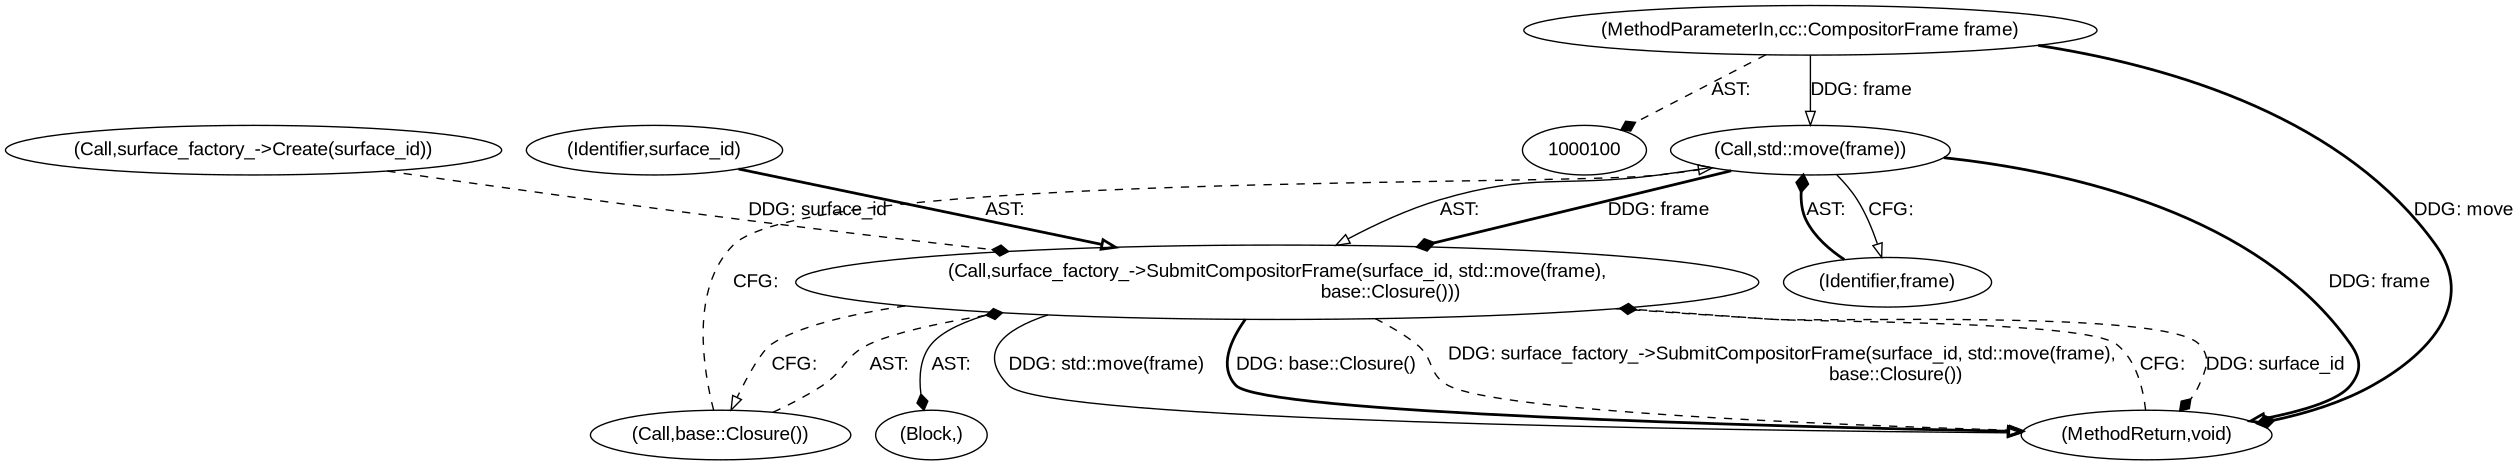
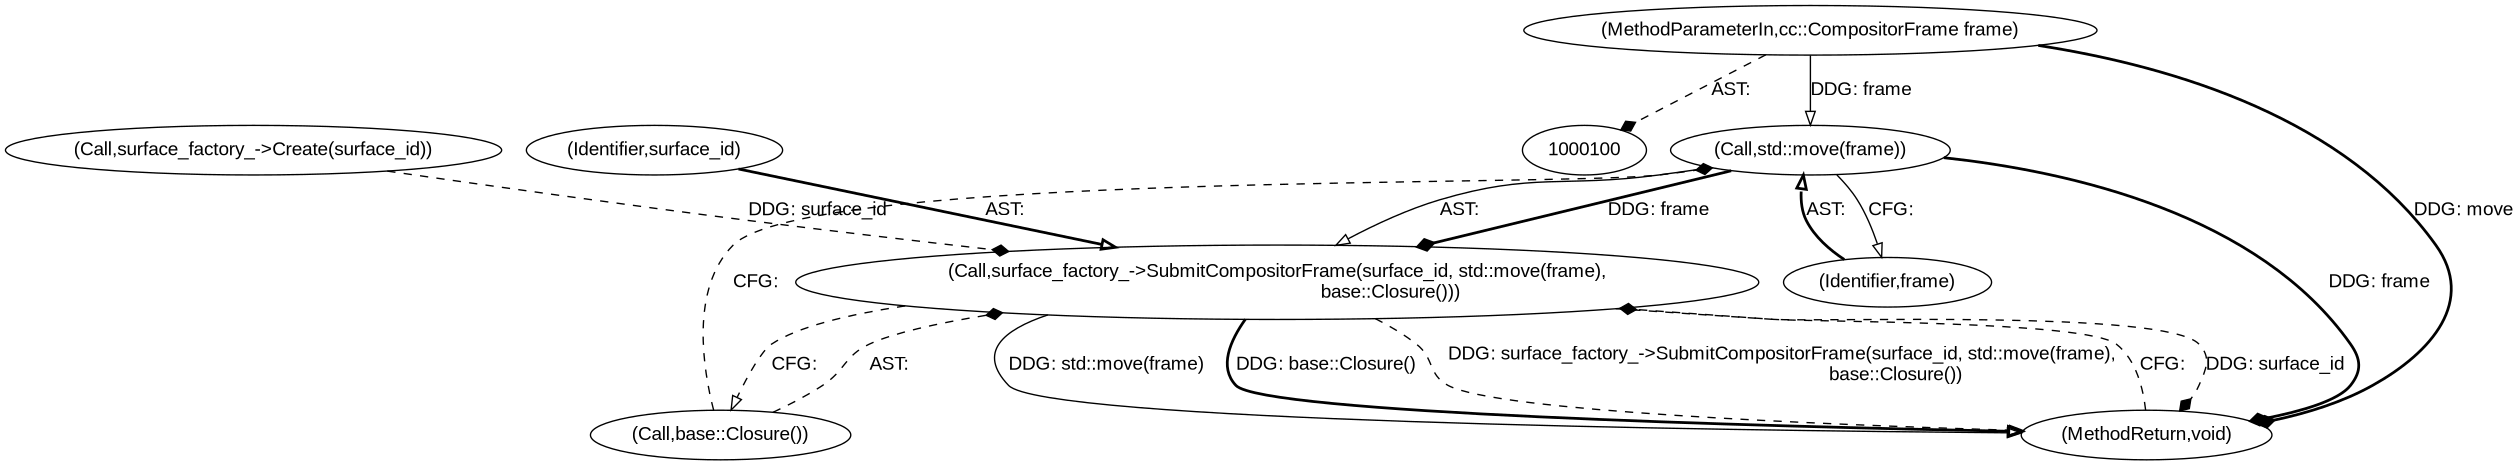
edge "(Call,base::Closure())" -> "(Call,std::move(frame))": arrowhead onormal -> diamond
edge "(Identifier,frame)" -> "(Call,std::move(frame))": arrowhead diamond -> onormal
edge "(Call,std::move(frame))" -> "(MethodReturn,void)": arrowhead onormal -> diamond
node "(Block,)": removed
